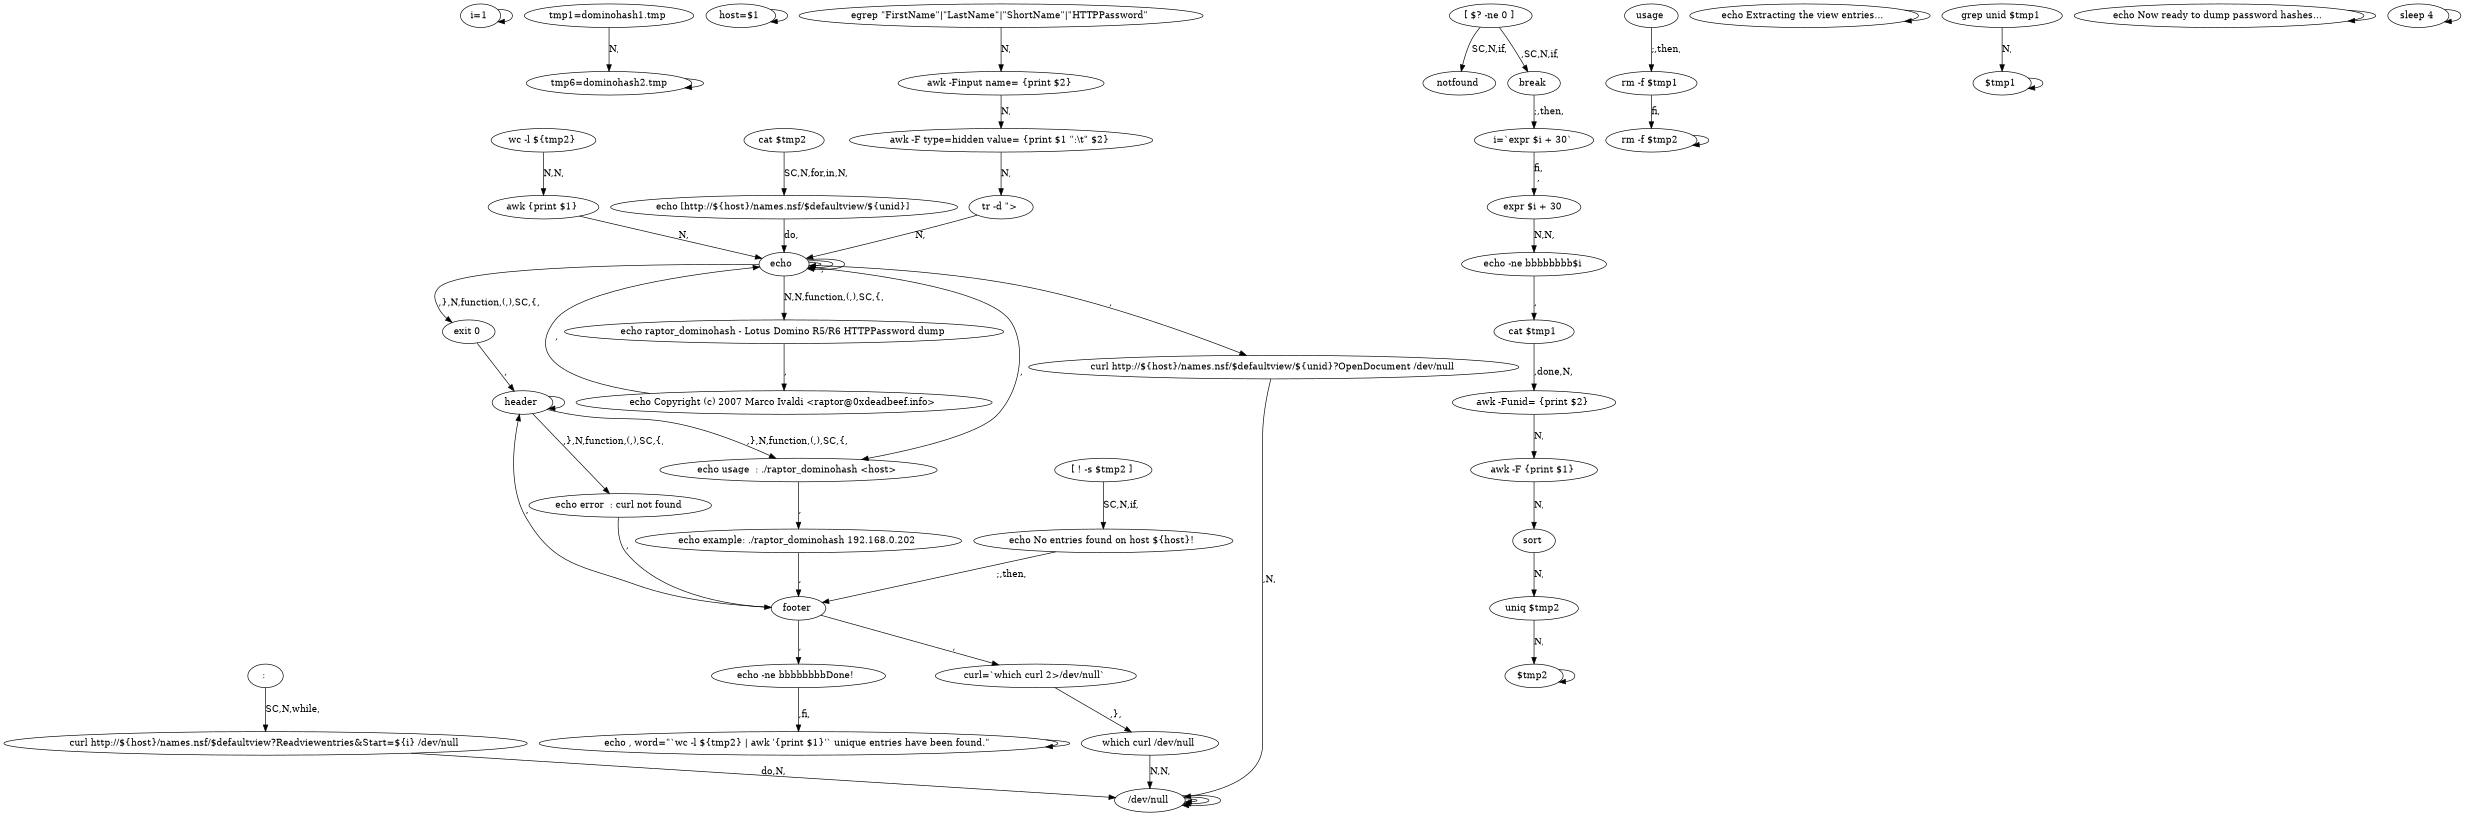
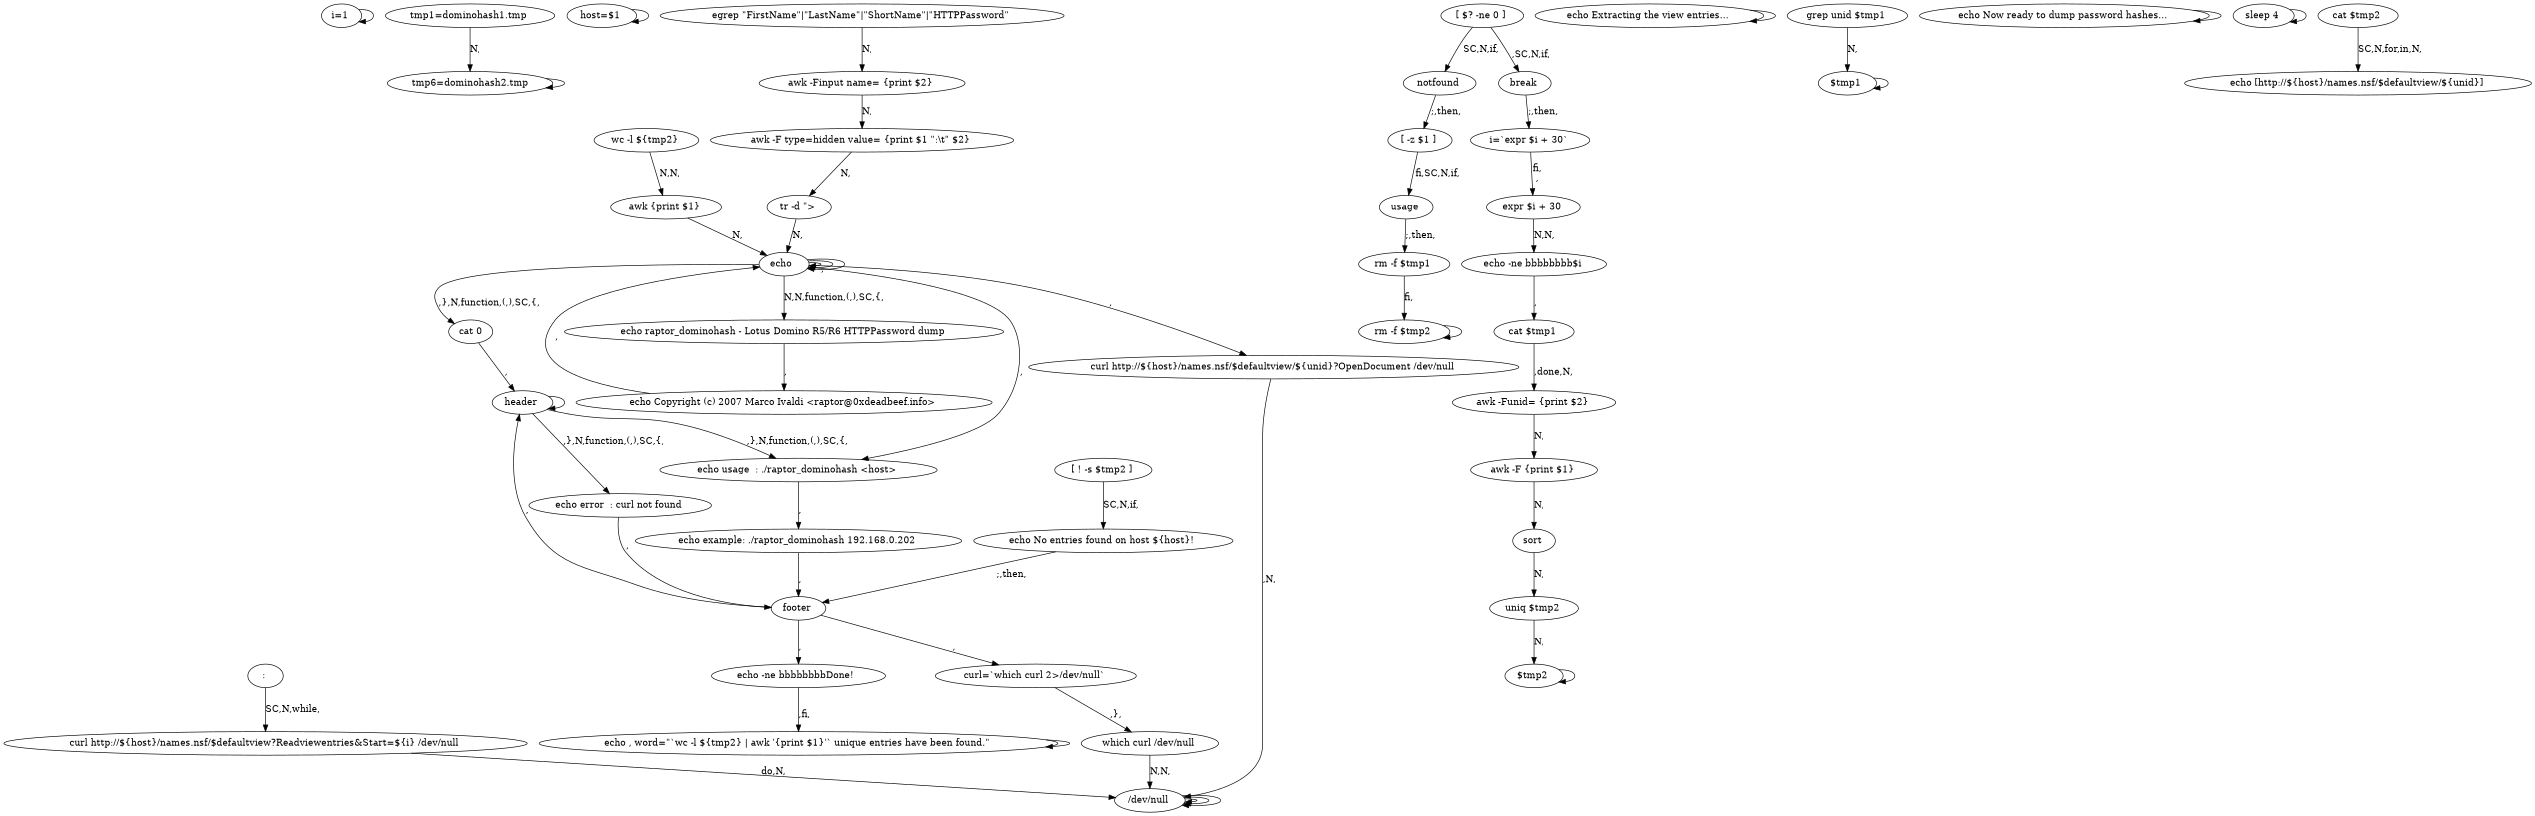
node "[ -z $1 ]": added
edge "echo [http://${host}/names.nsf/$defaultview/${unid}]" -> "echo": removed, label "do,"
node "exit 0": label "exit 0" -> "cat 0"
